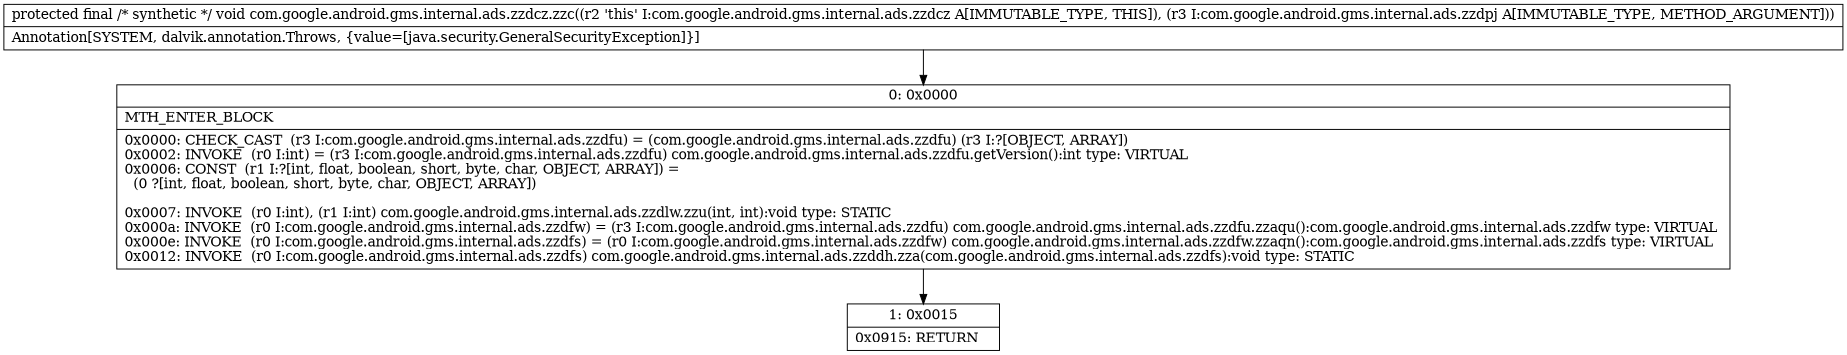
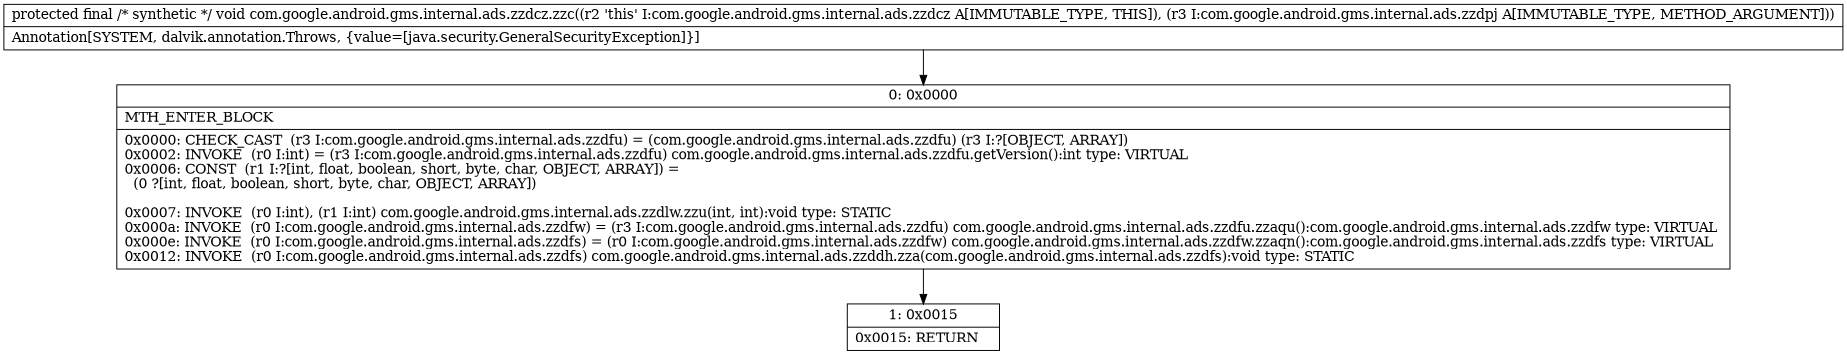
node "1: 0x0015": text "0x0915: RETURN" -> "0x0015: RETURN"
